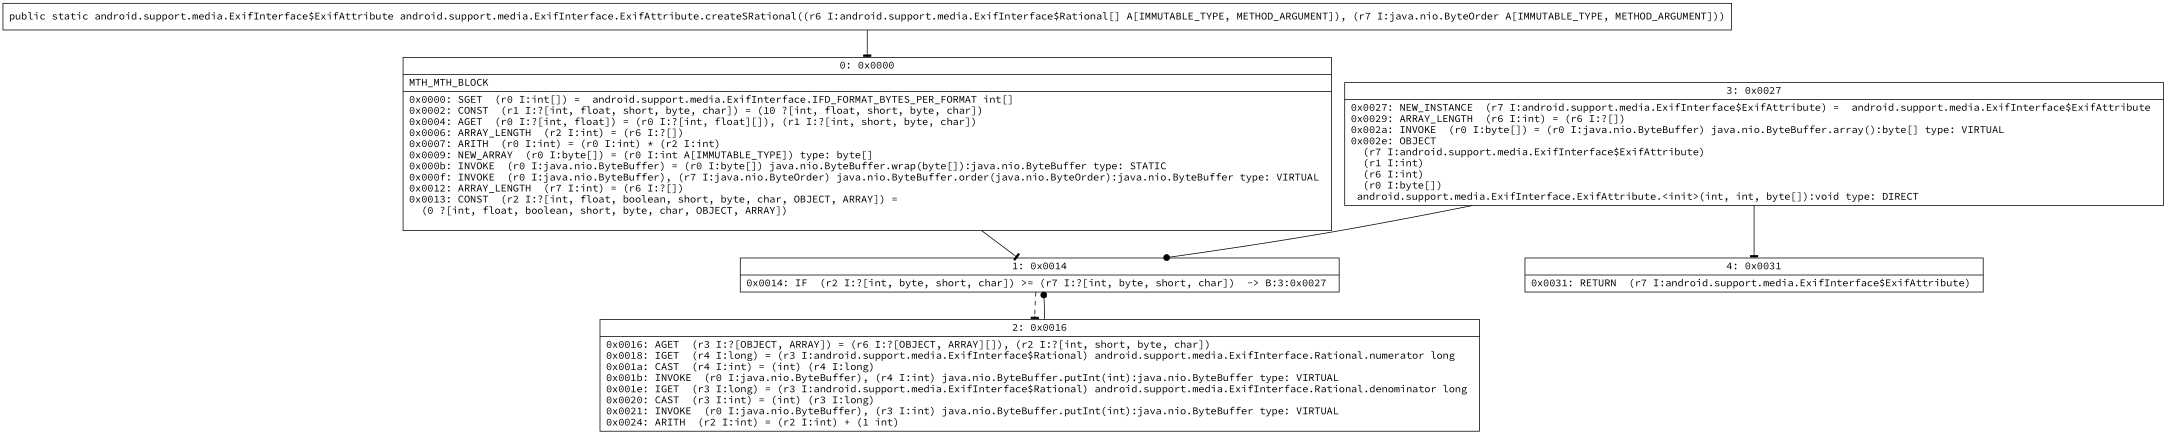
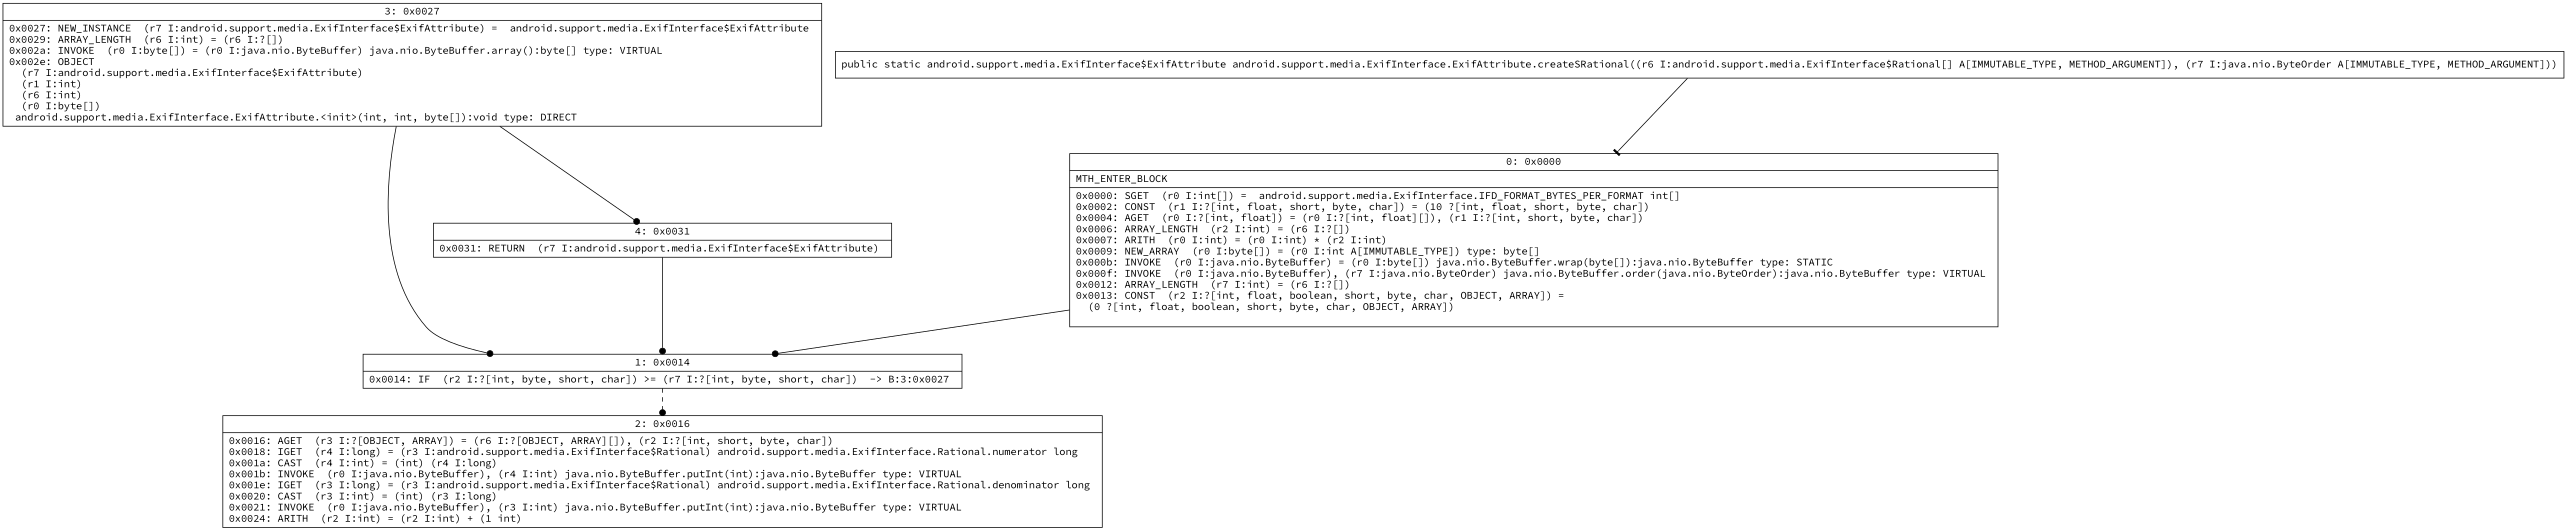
node "0: 0x0000": text "MTH_MTH_BLOCK" -> "MTH_ENTER_BLOCK"
edge "3: 0x0027" -> "4: 0x0031": arrowhead tee -> dot
edge "0: 0x0000" -> "1: 0x0014": arrowhead tee -> dot
edge "1: 0x0014" -> "2: 0x0016": arrowhead tee -> dot
edge "2: 0x0016" -> "1: 0x0014": now "4: 0x0031" -> "1: 0x0014"
